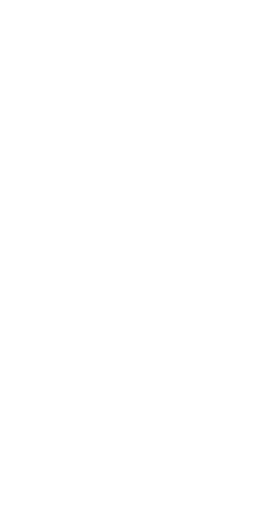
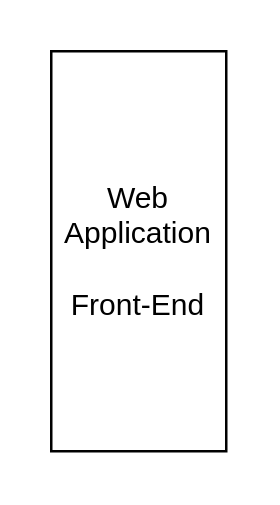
node "Web Application Front-End": added
